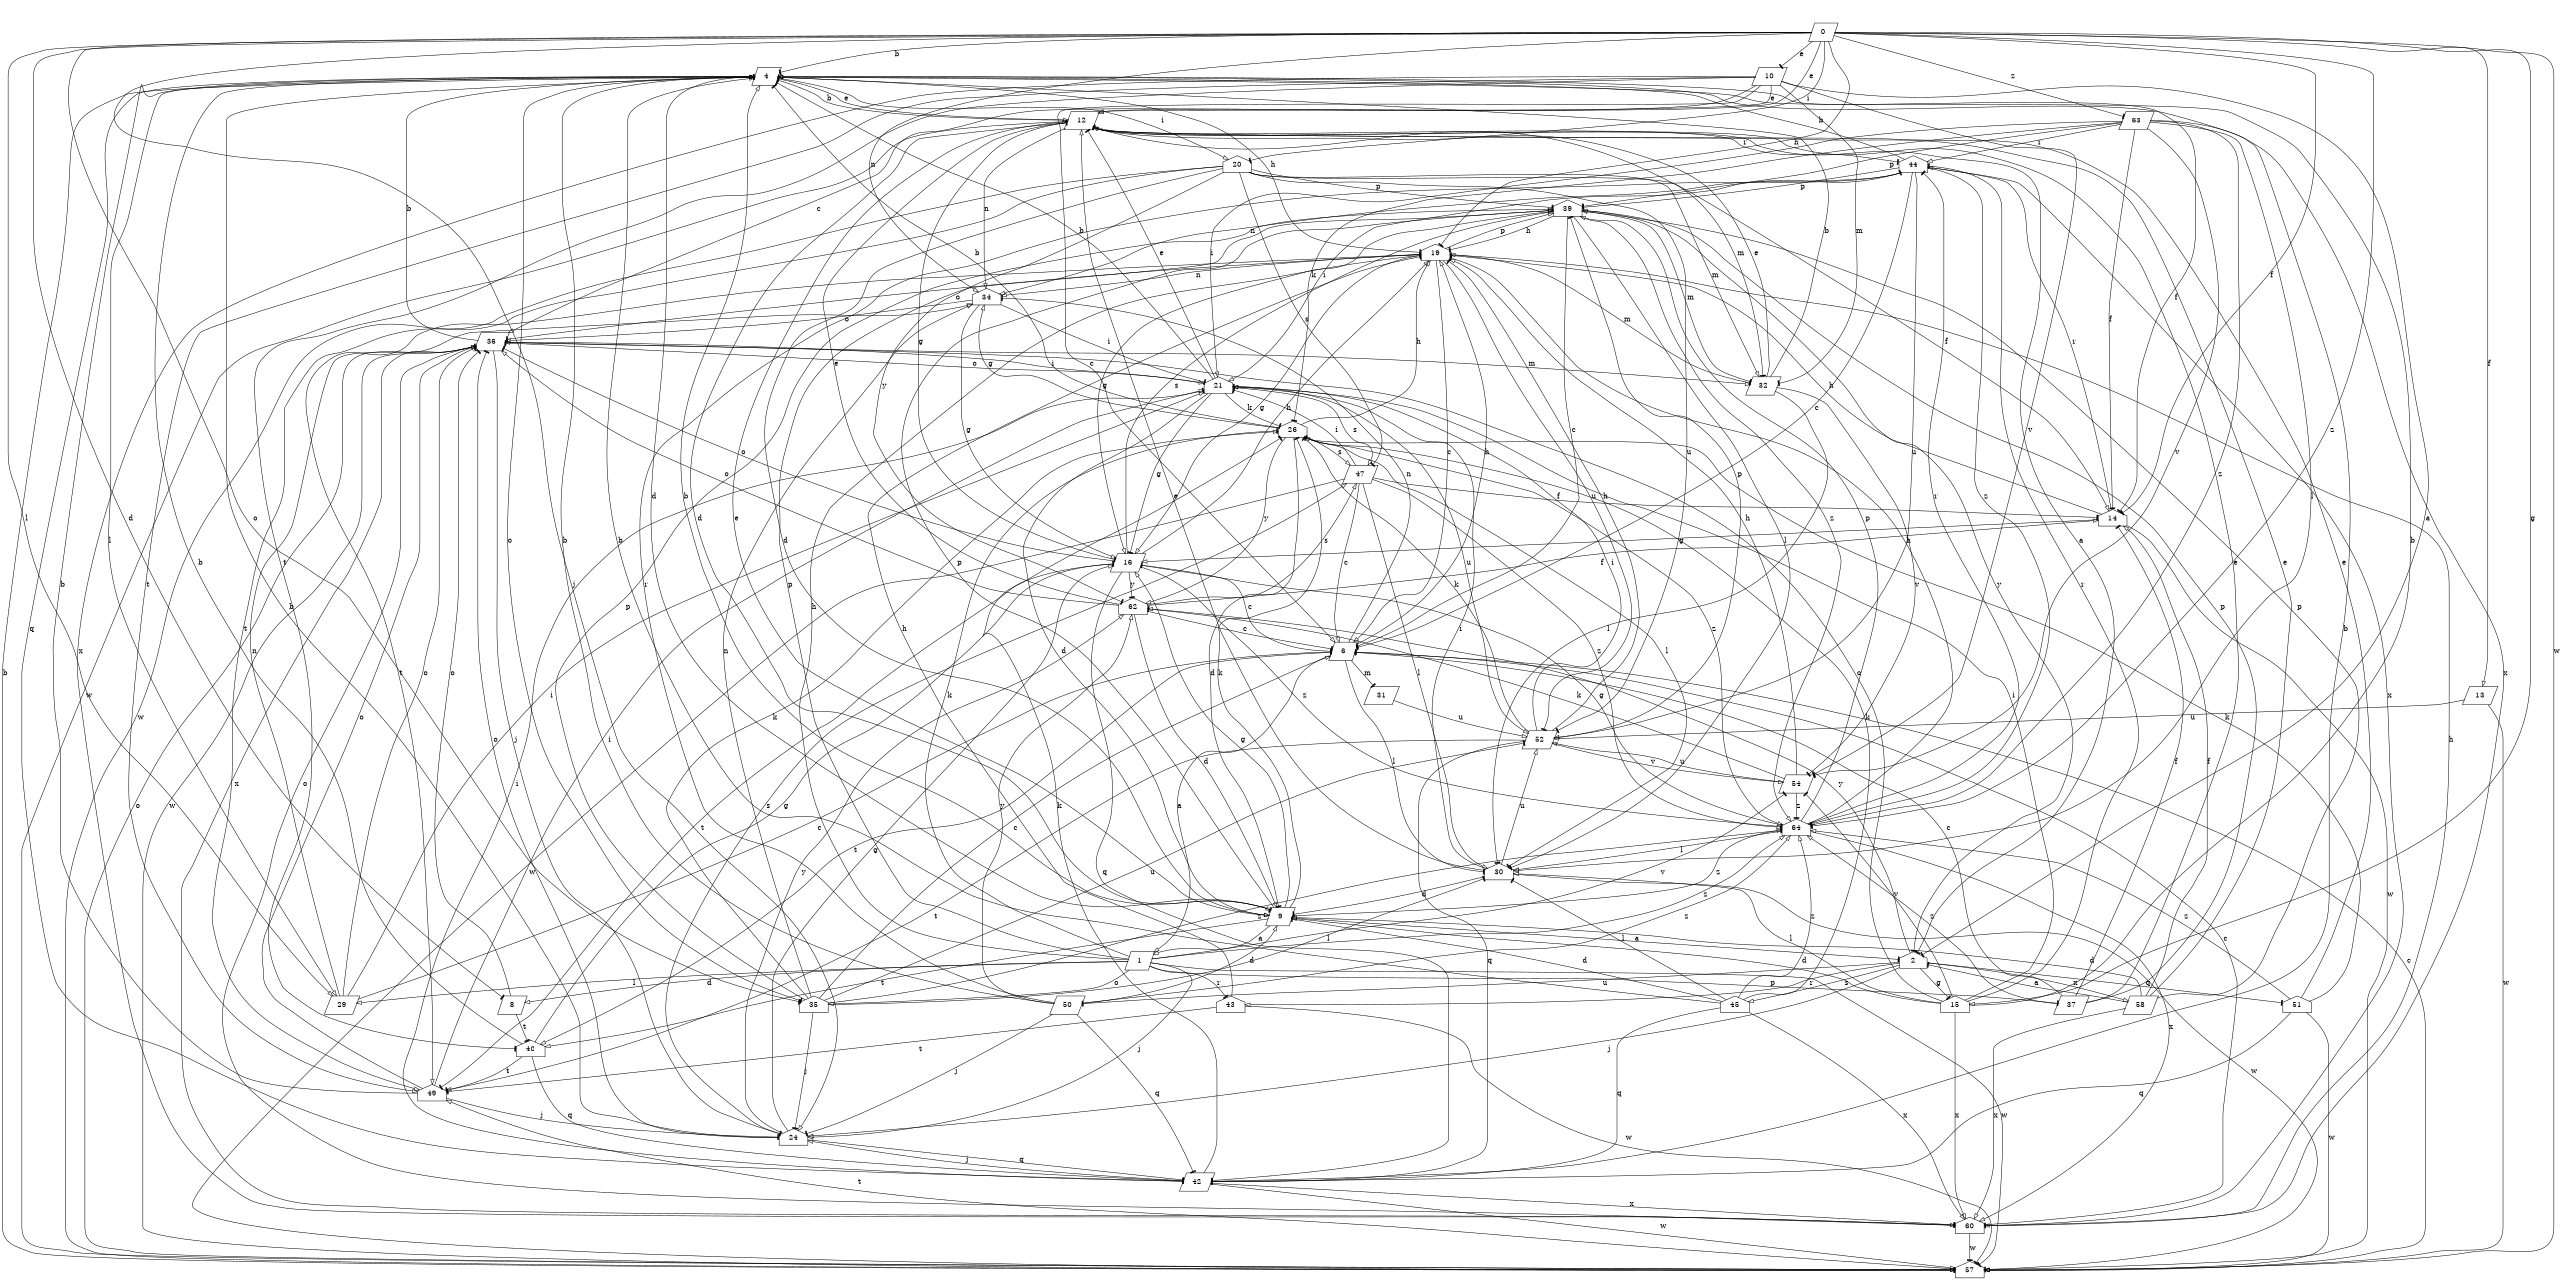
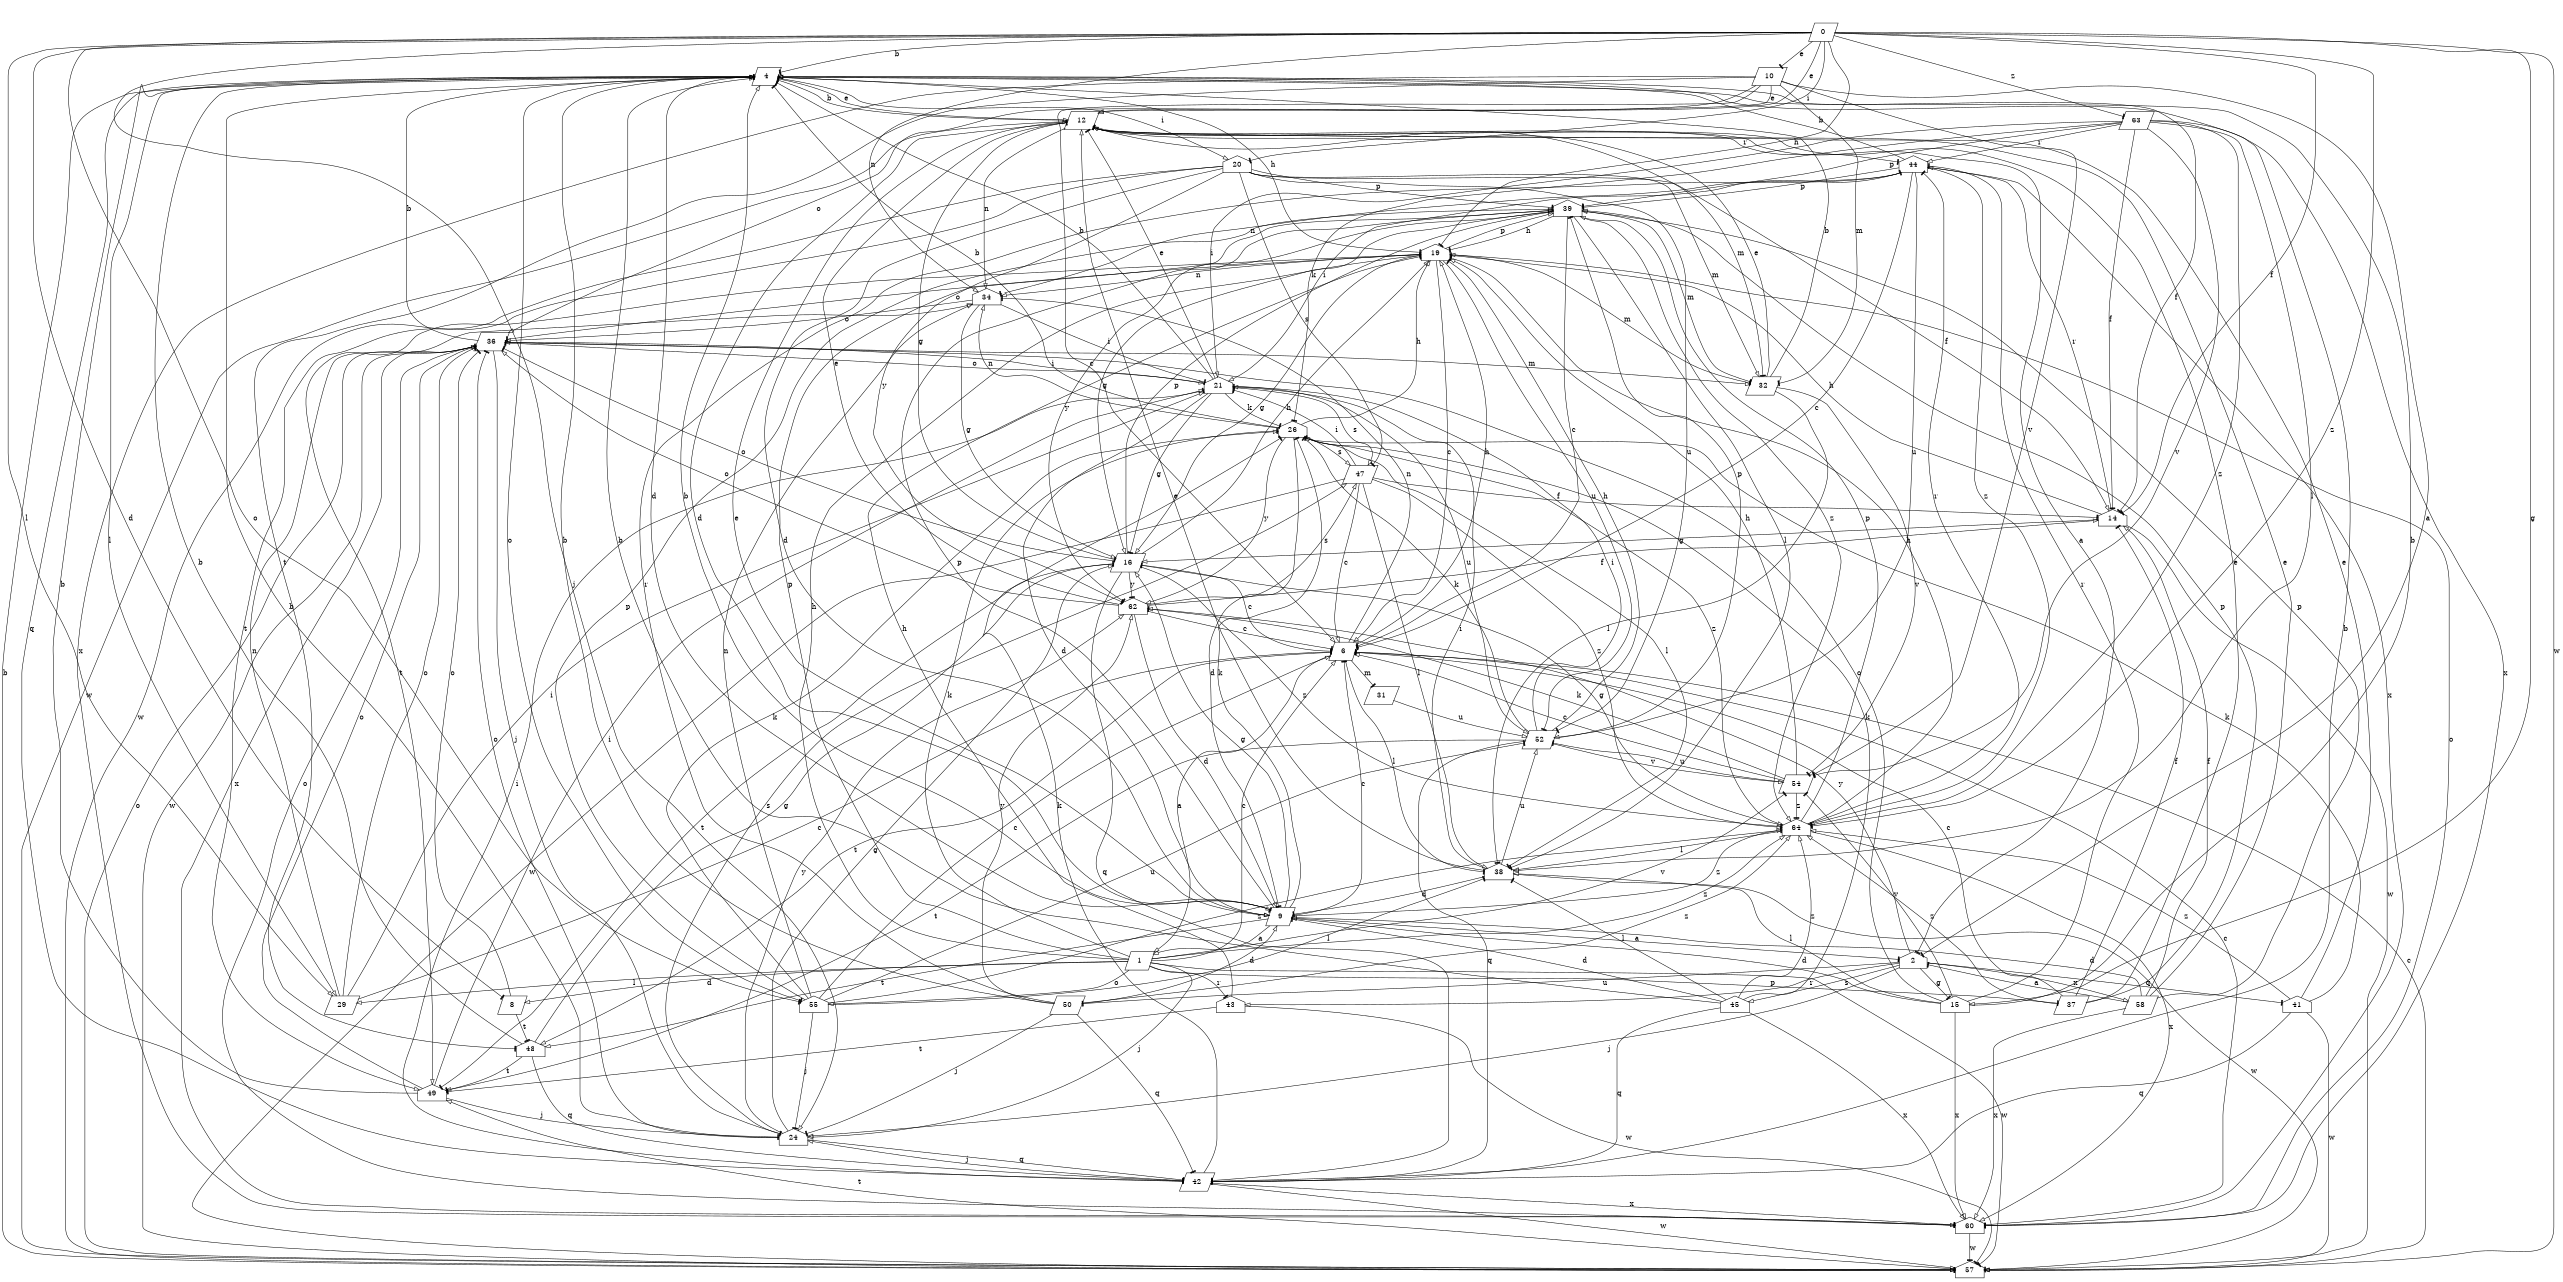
edge "44" -> "34": arrowhead onormal -> tee
edge "10" -> "36": label "c" -> "o"
edge "10" -> "49": removed, label "t"
edge "26" -> "34": label "g" -> "n"
edge "16" -> "39": label "s" -> "p"
edge "39" -> "2": now "39" -> "62"
edge "15" -> "21": removed, label "i"
node "13": removed
edge "54" -> "6": added, label "c"
edge "60" -> "19": label "h" -> "o"
edge "54" -> "52": arrowhead onormal -> tee
edge "63" -> "60": arrowhead onormal -> tee
edge "9" -> "6": added, label "c"
edge "1" -> "6": added, label "c"
node "30": label "30" -> "38"
node "35": label "35" -> "55"
node "51": label "51" -> "41"
node "40": label "40" -> "48"
